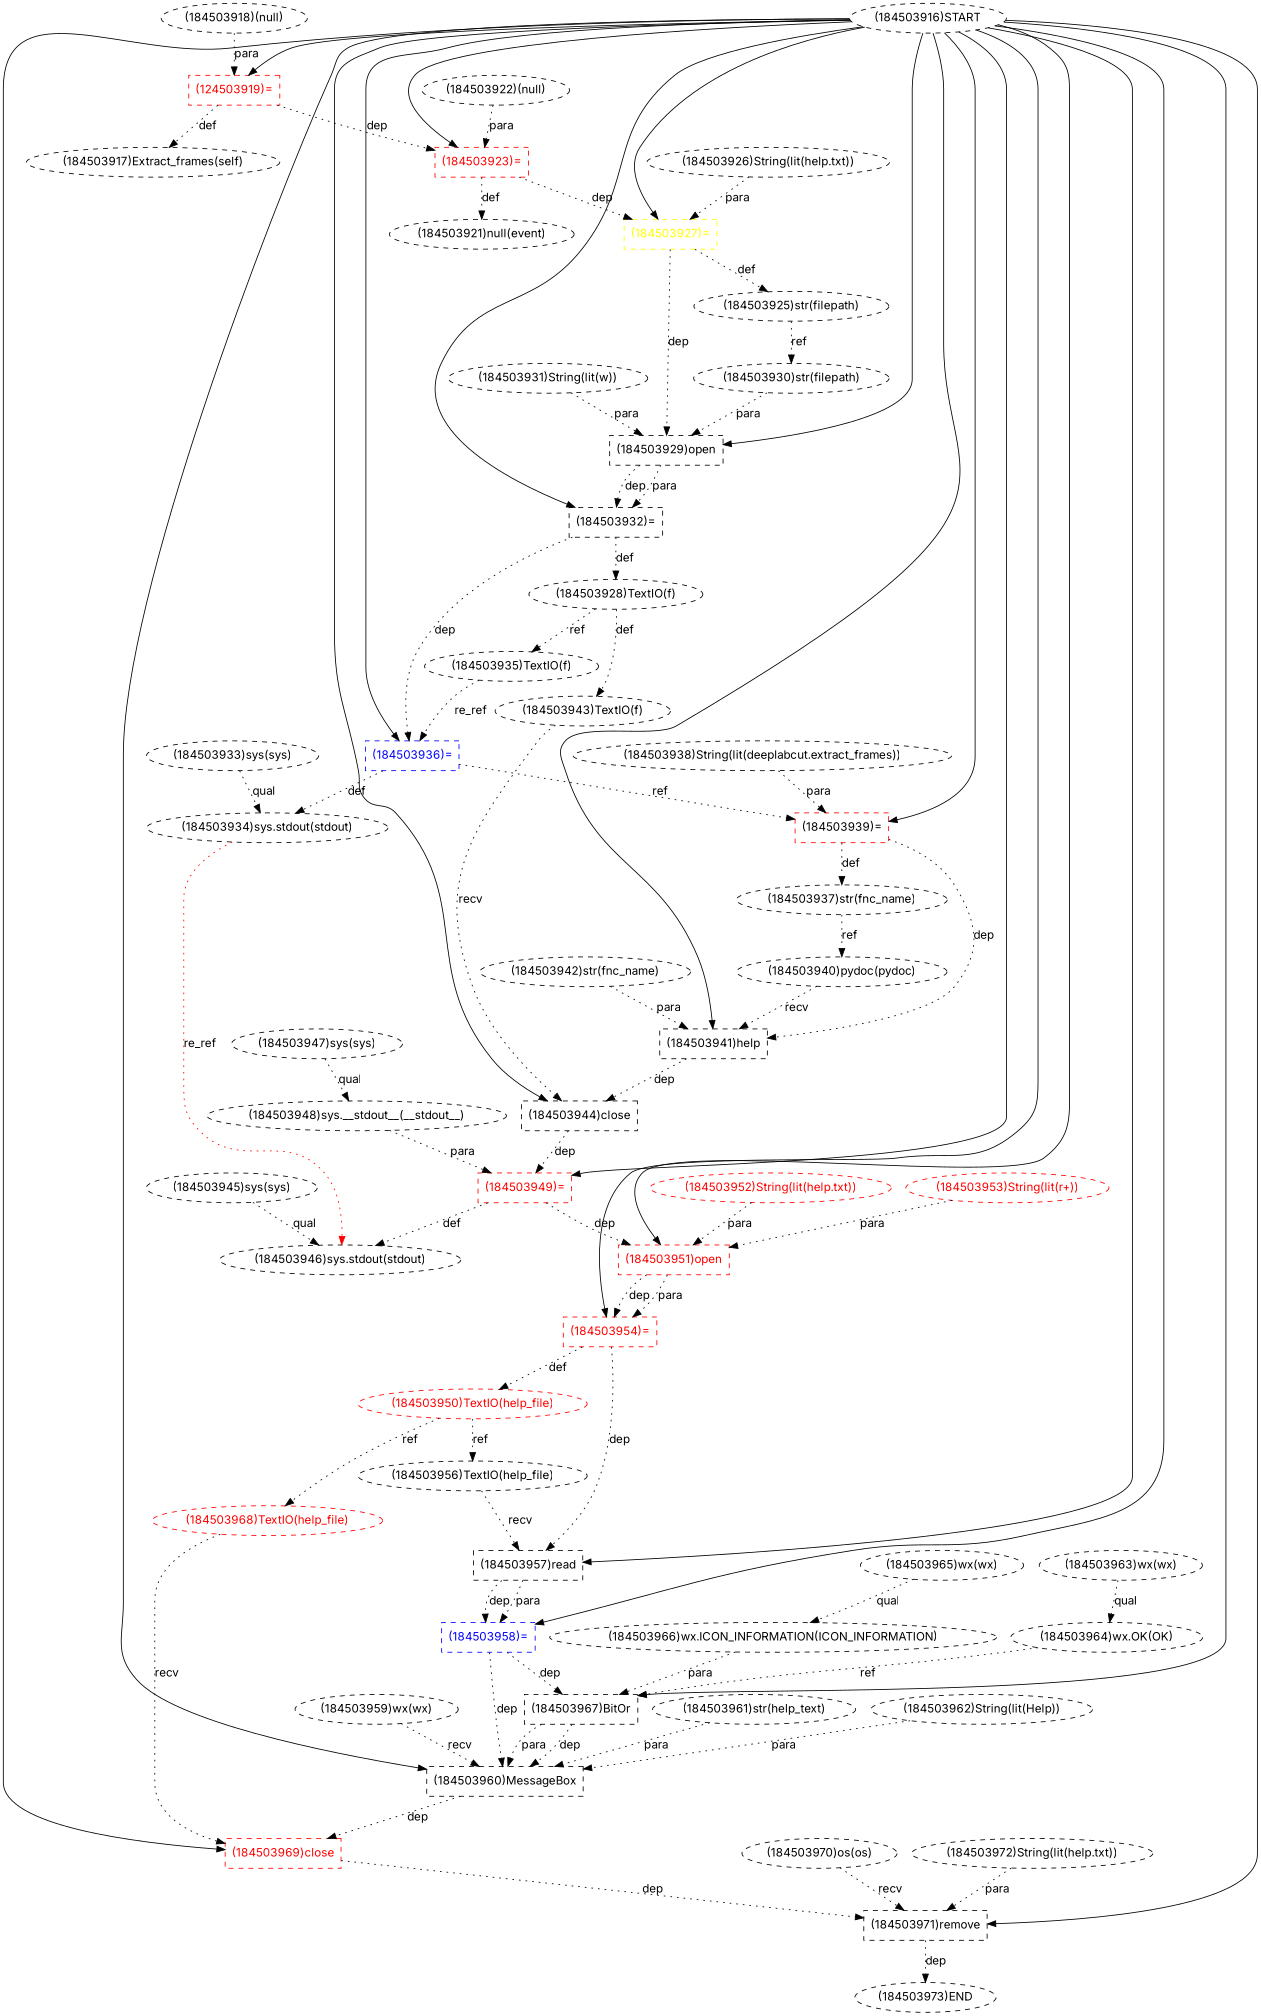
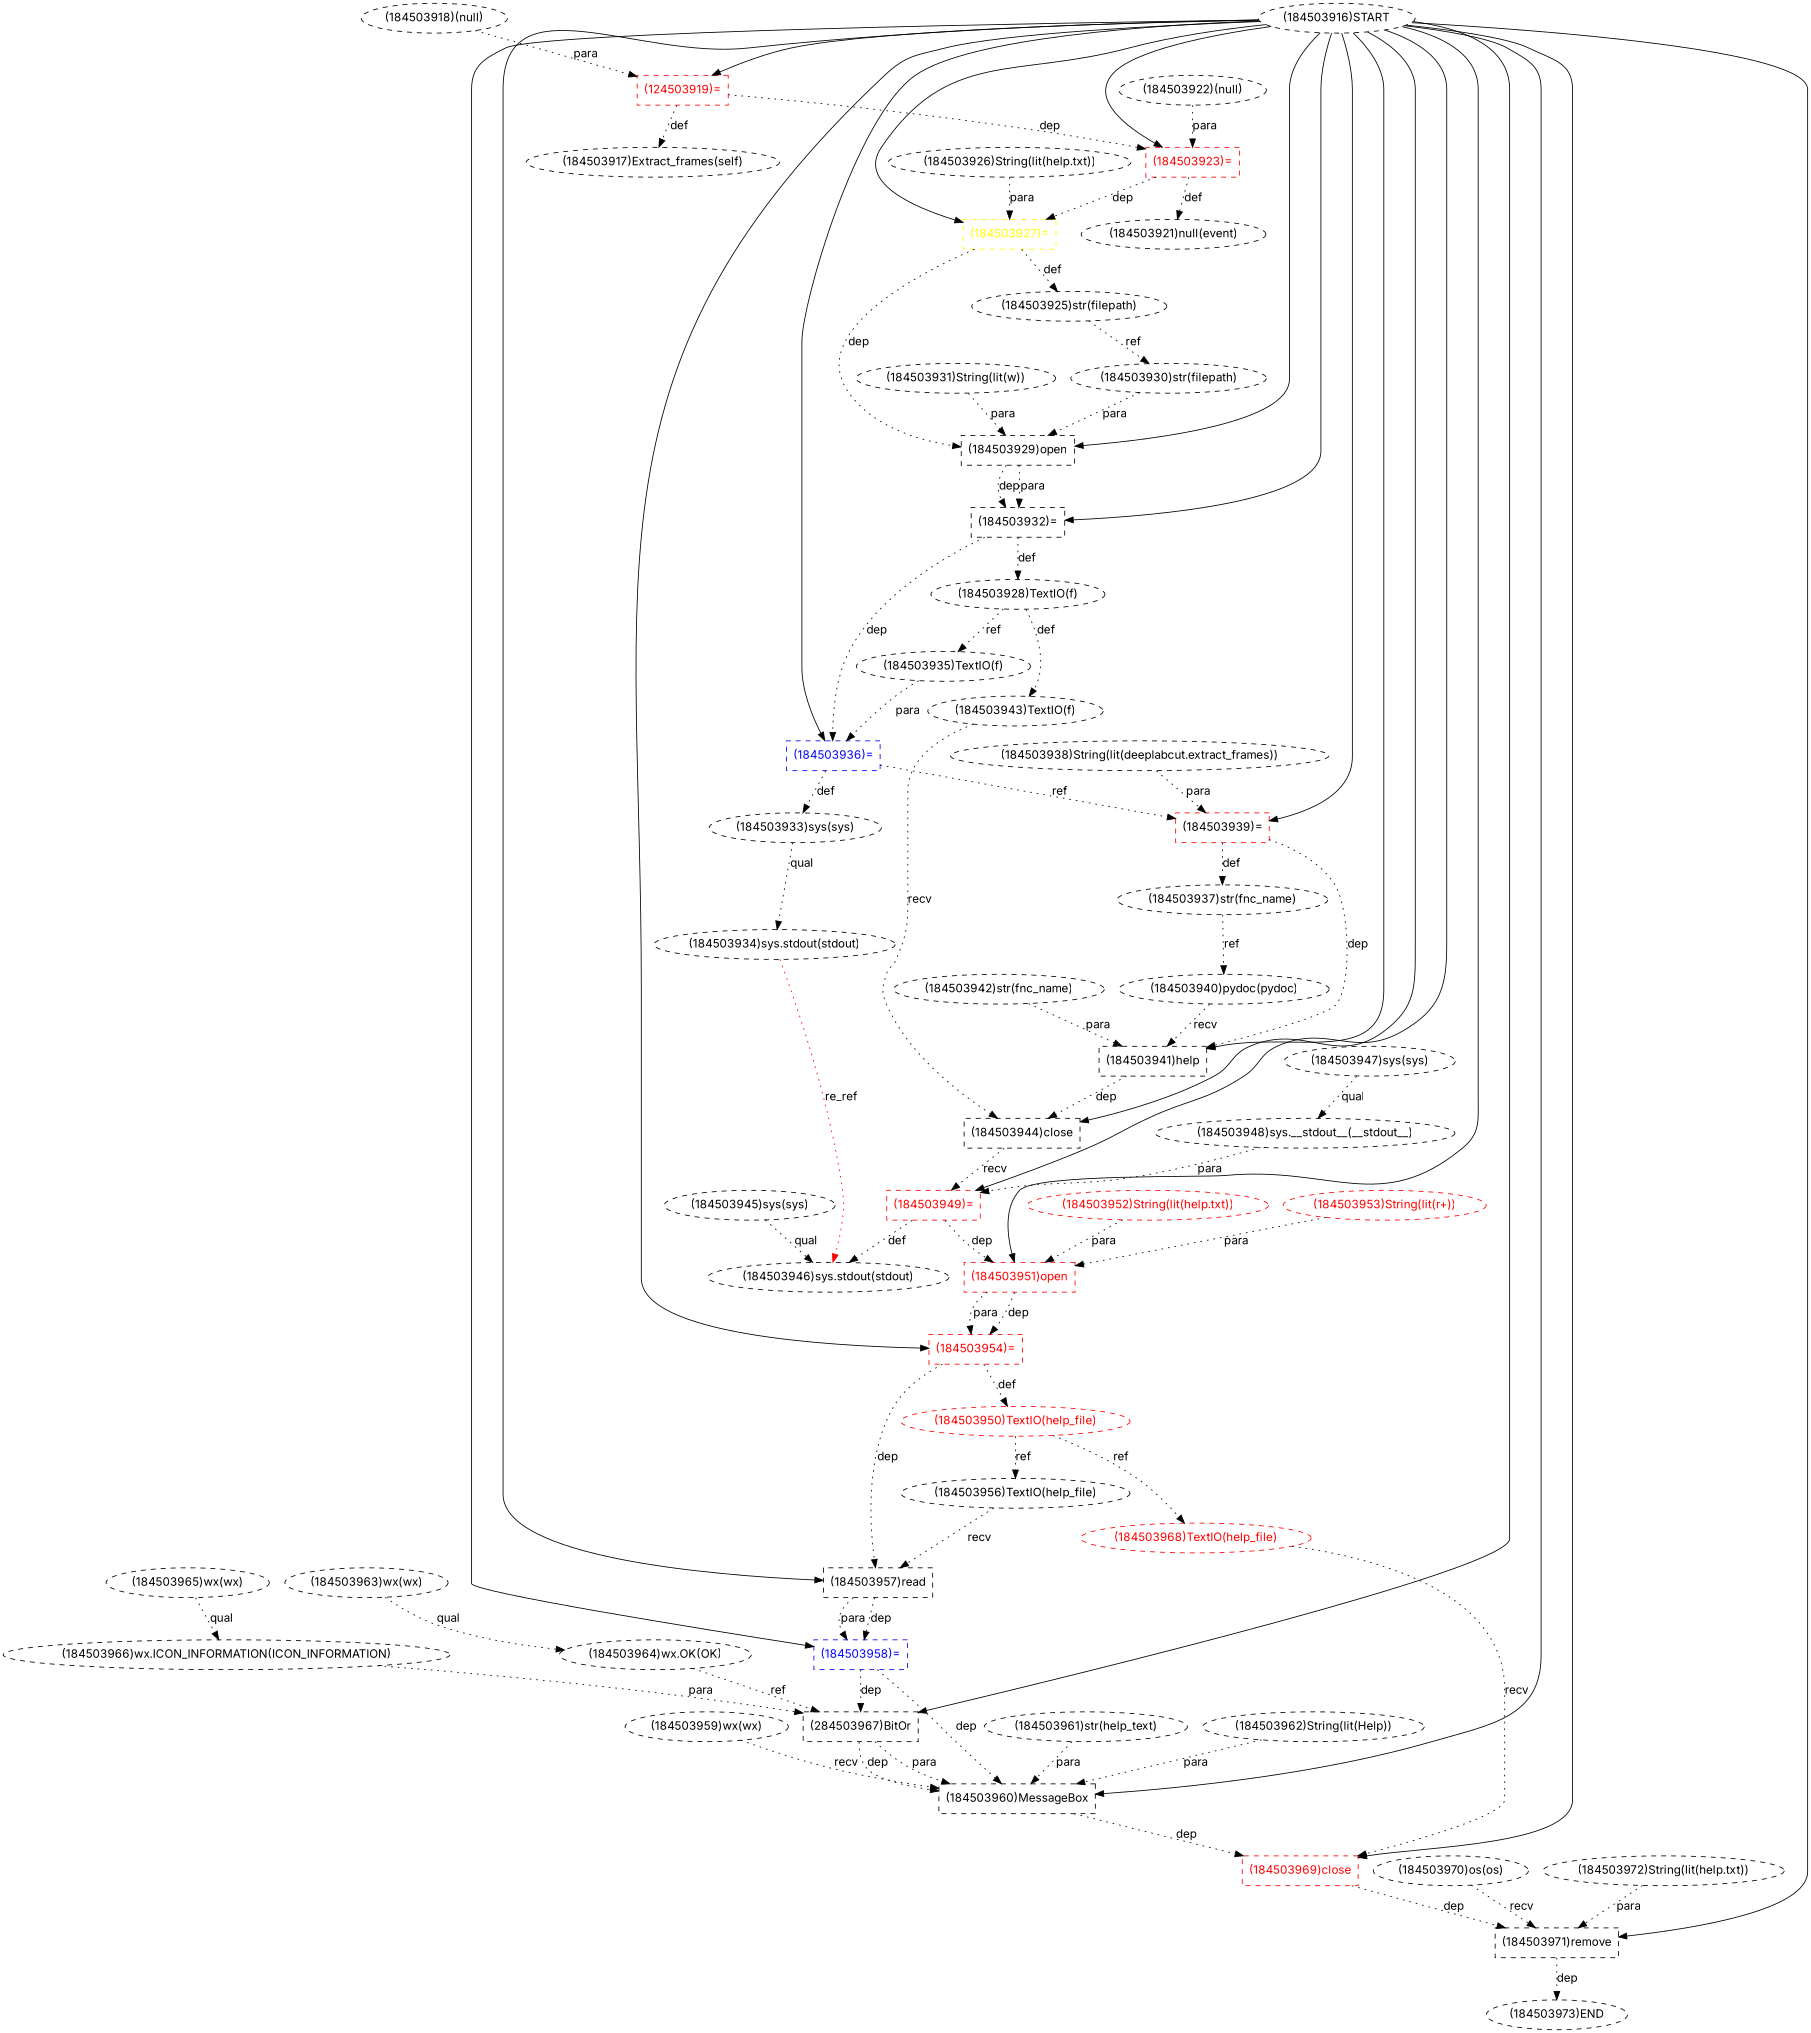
edge "(184503935)TextIO(f)" -> "(184503936)=": label "re_ref" -> "para"
edge "(184503936)=" -> "(184503934)sys.stdout(stdout)": now "(184503936)=" -> "(184503933)sys(sys)"
edge "(184503944)close" -> "(184503949)=": label "dep" -> "recv"
node "(184503967)BitOr": label "(184503967)BitOr" -> "(284503967)BitOr"
